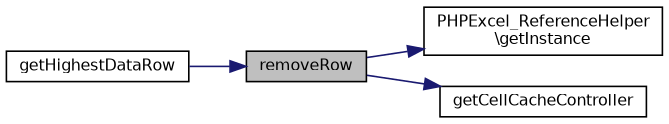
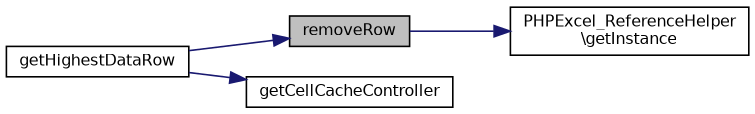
edge "removeRow" -> "getCellCacheController": now "getHighestDataRow" -> "getCellCacheController"
